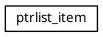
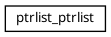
node "ptrlist_item": label "ptrlist_item" -> "ptrlist_ptrlist"
